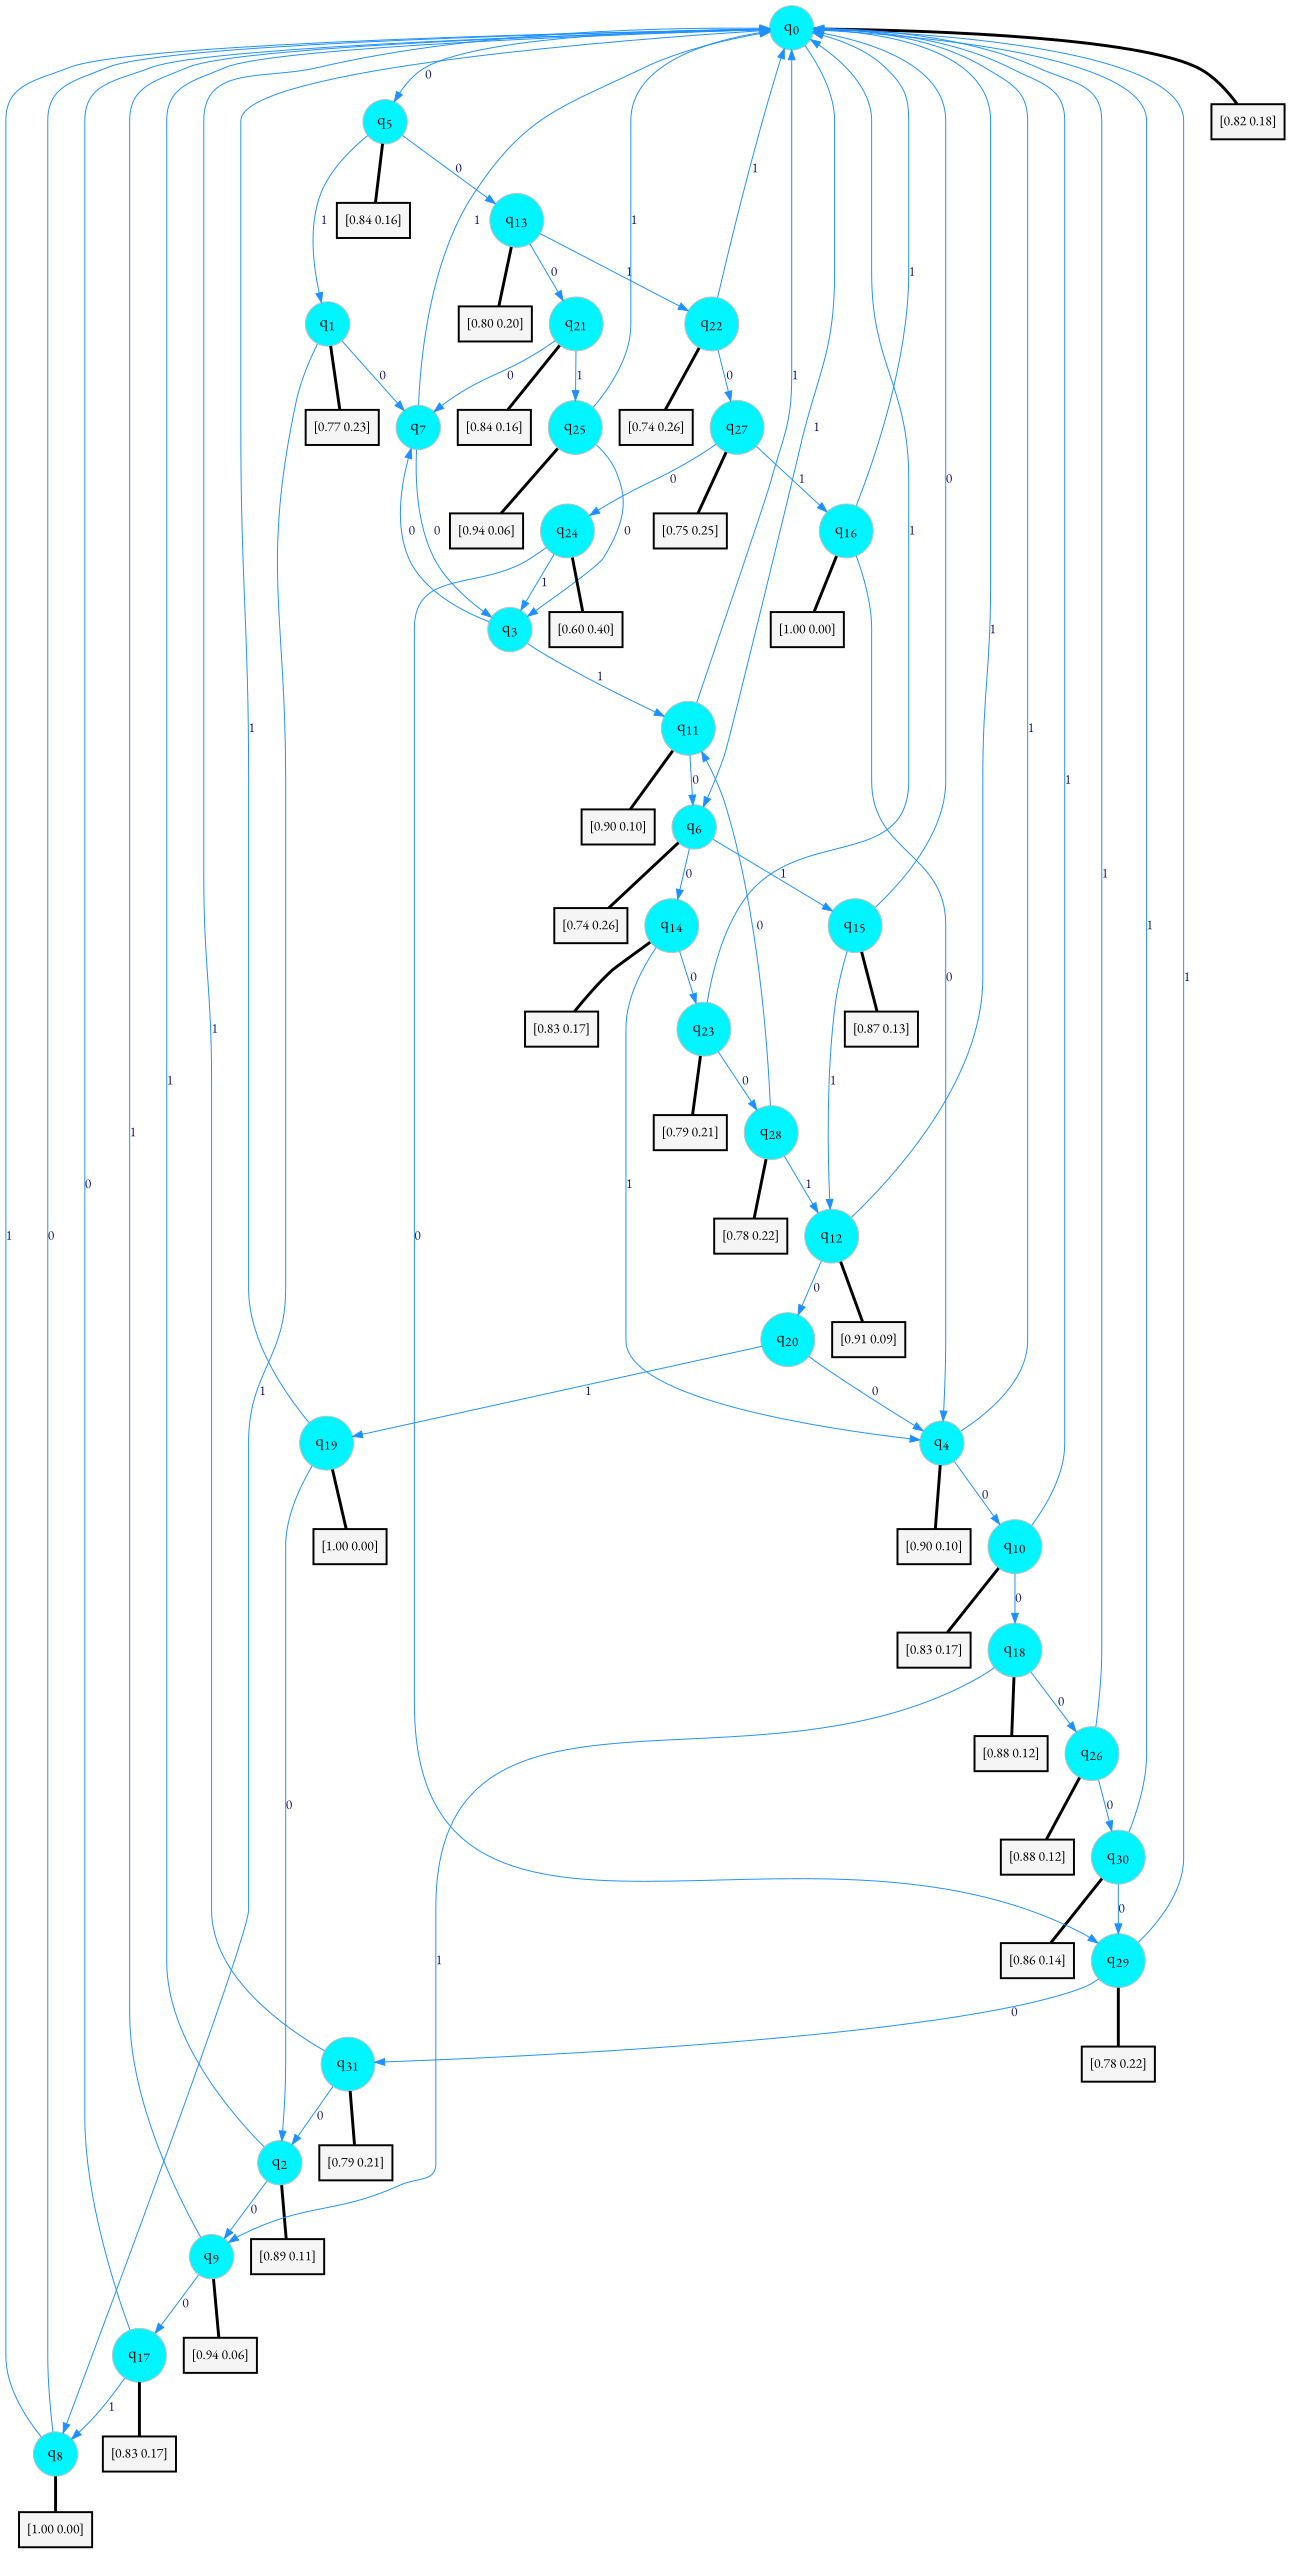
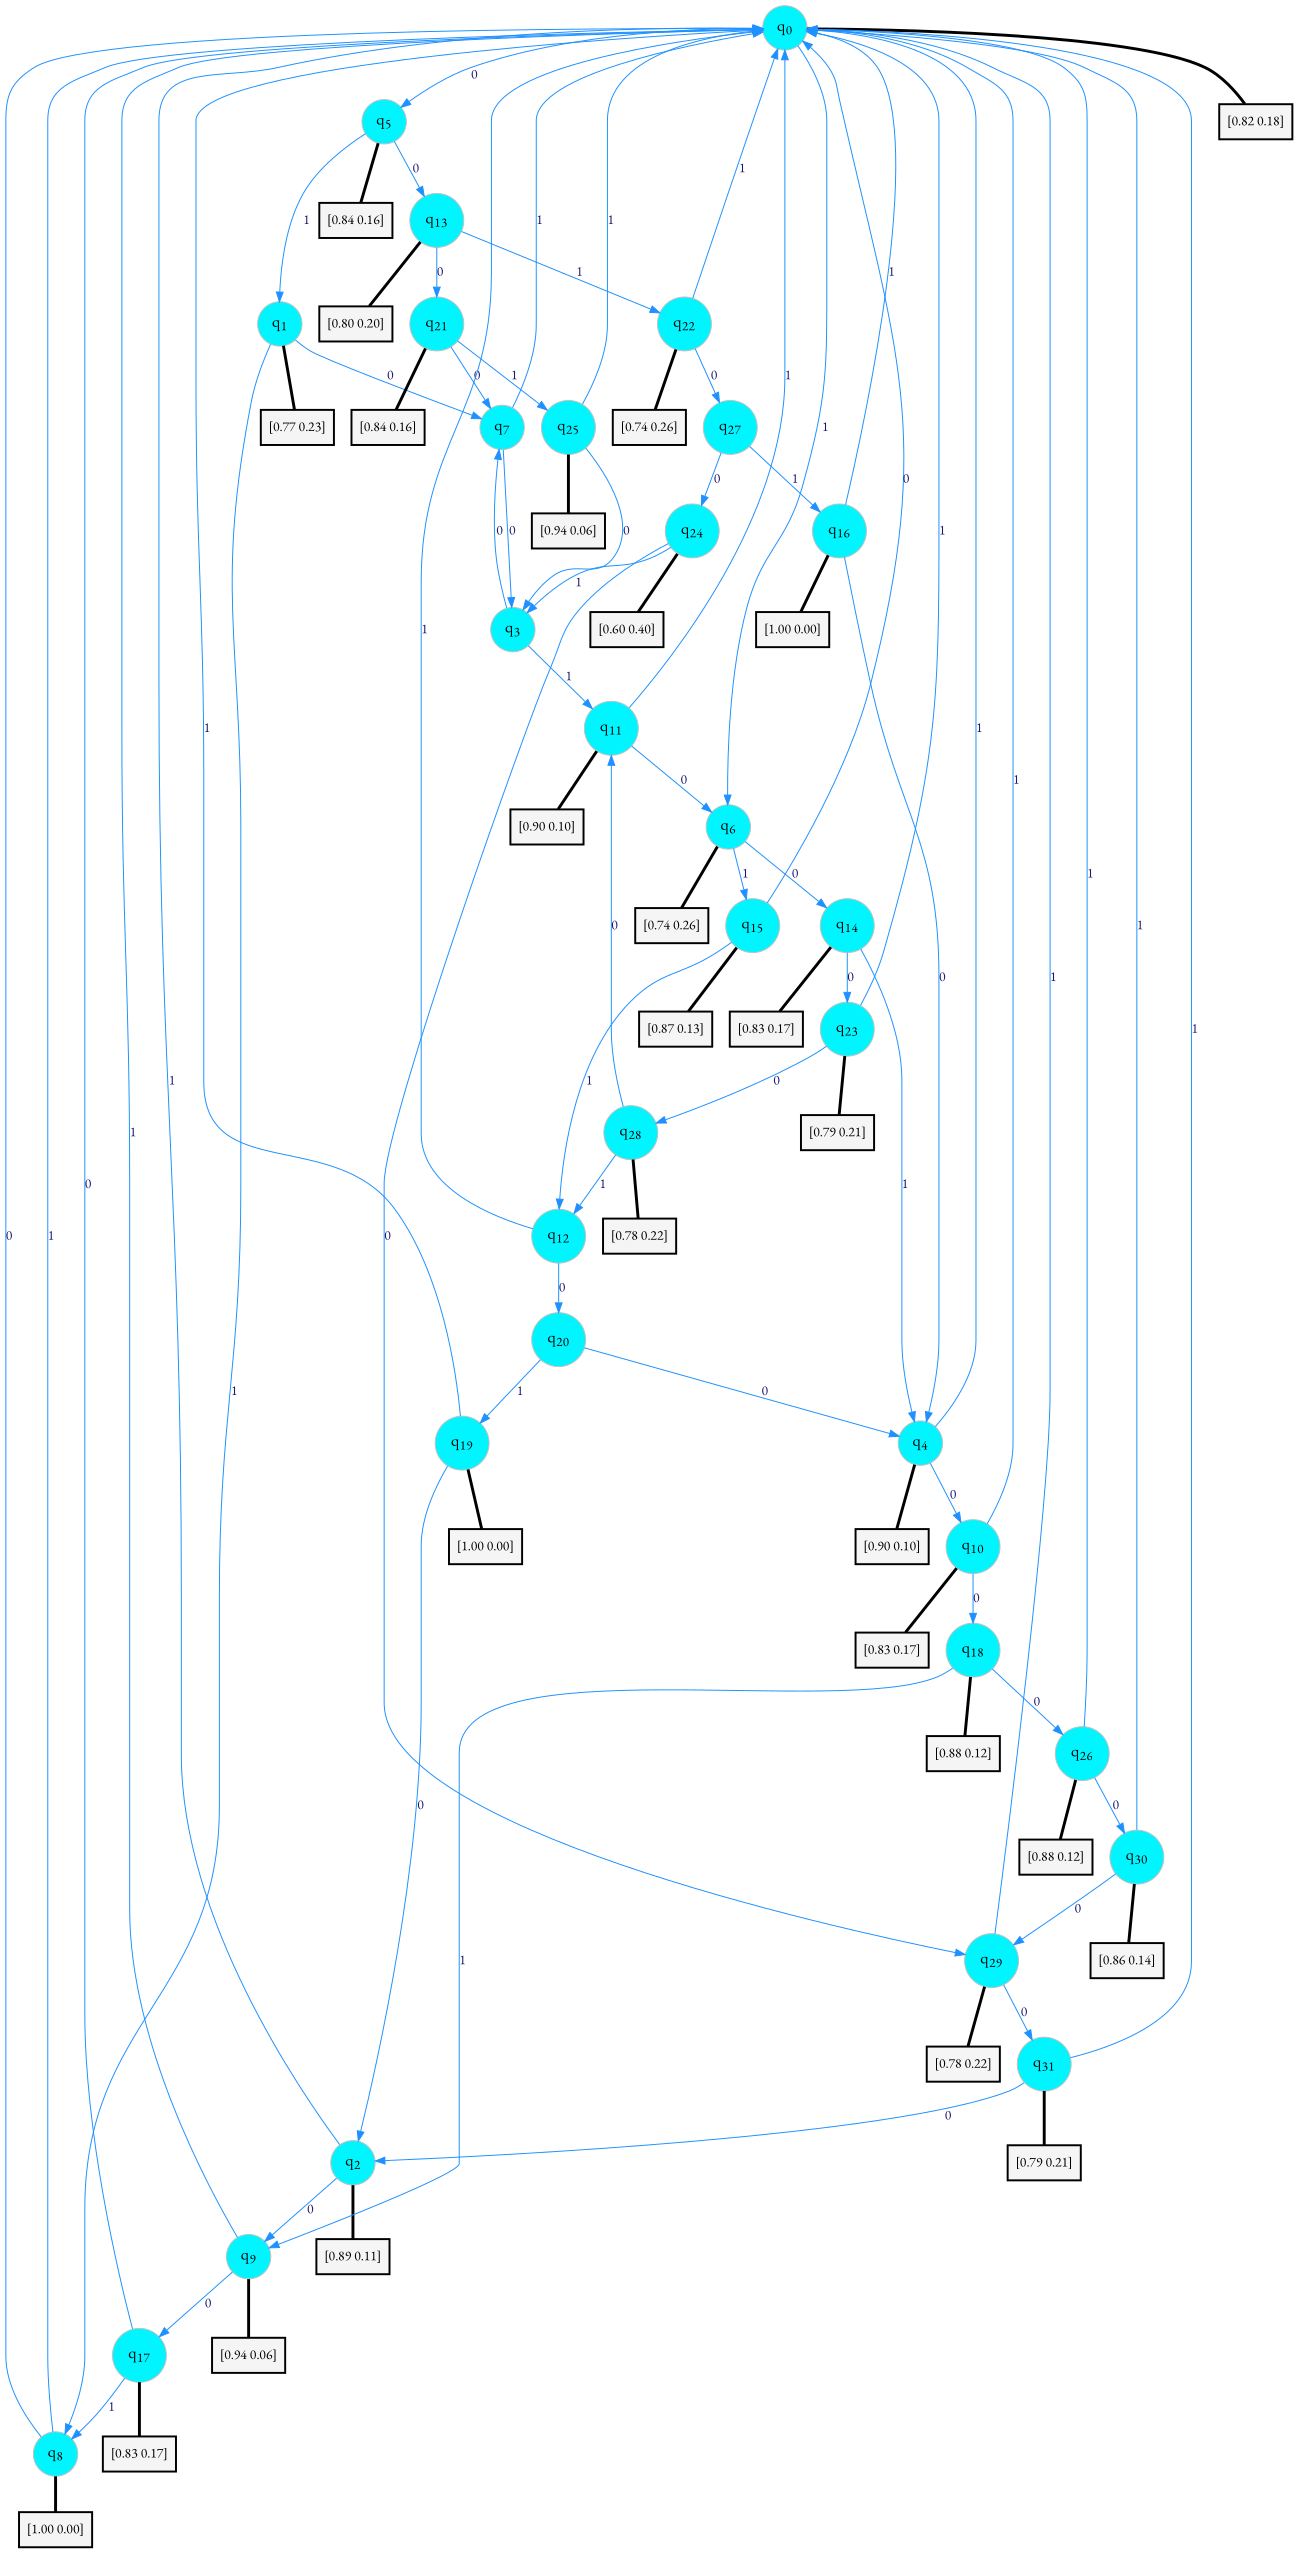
node "[0.75 0.25]": removed
node "[0.91 0.09]": removed
